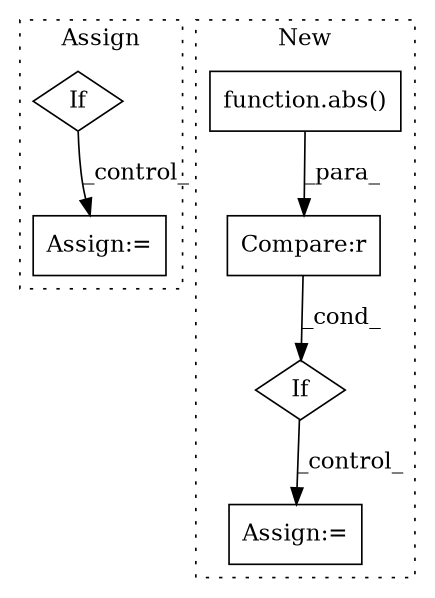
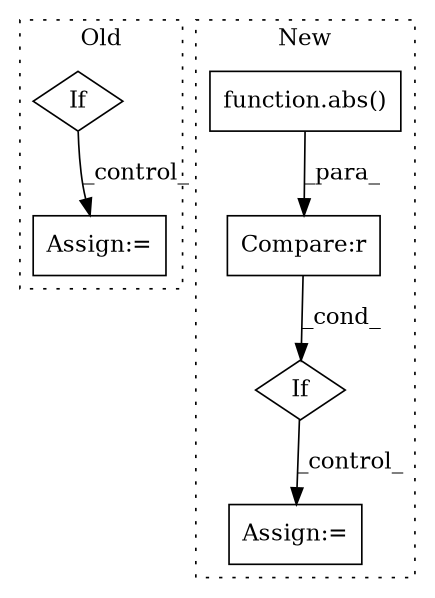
cluster "Assign": label "Assign" -> "Old"
